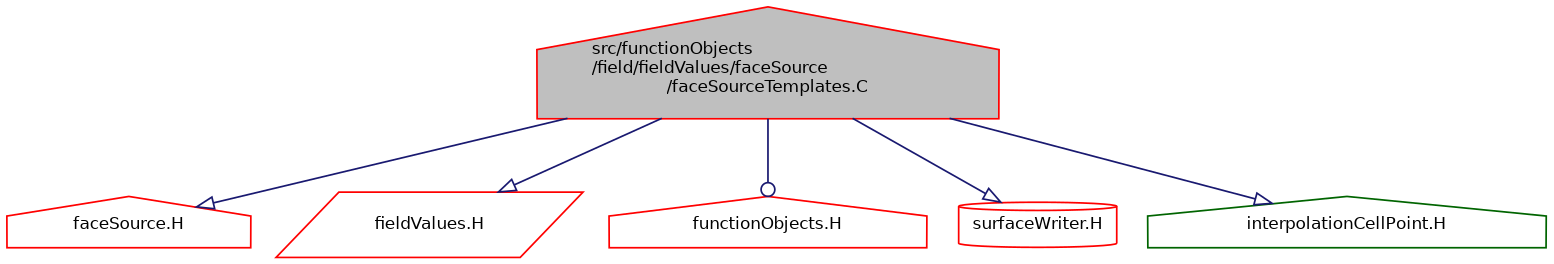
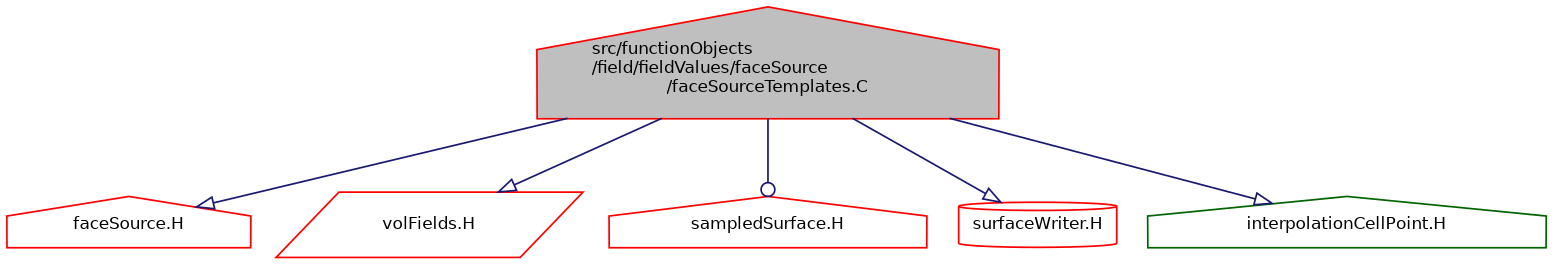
node "fieldValues.H": label "fieldValues.H" -> "volFields.H"
node "functionObjects.H": label "functionObjects.H" -> "sampledSurface.H"
